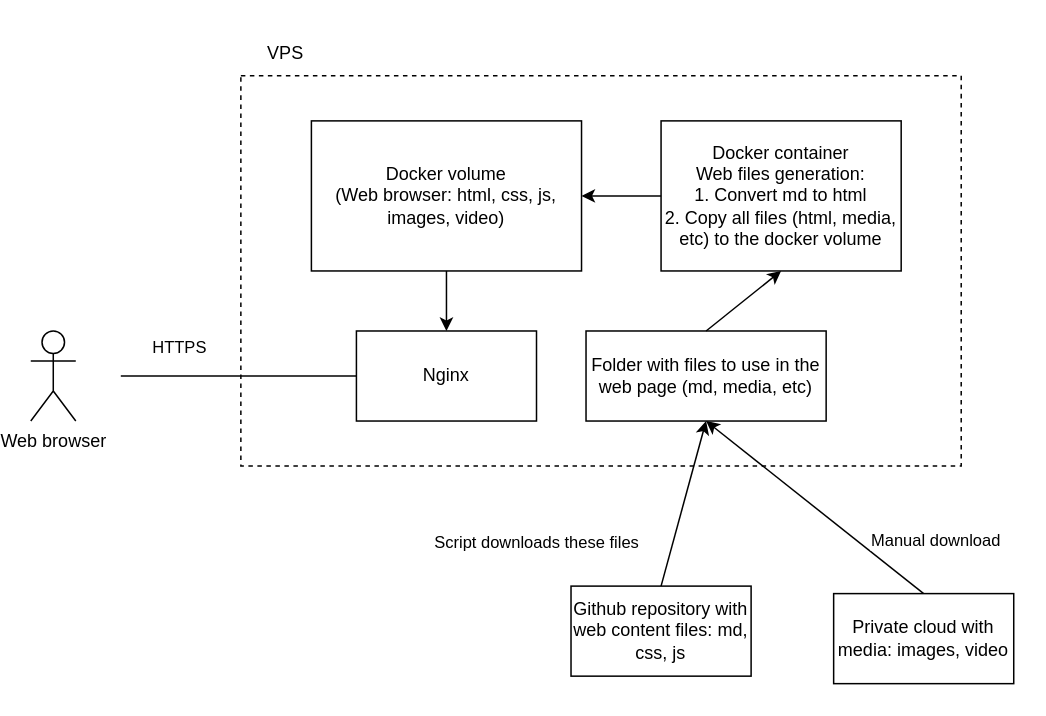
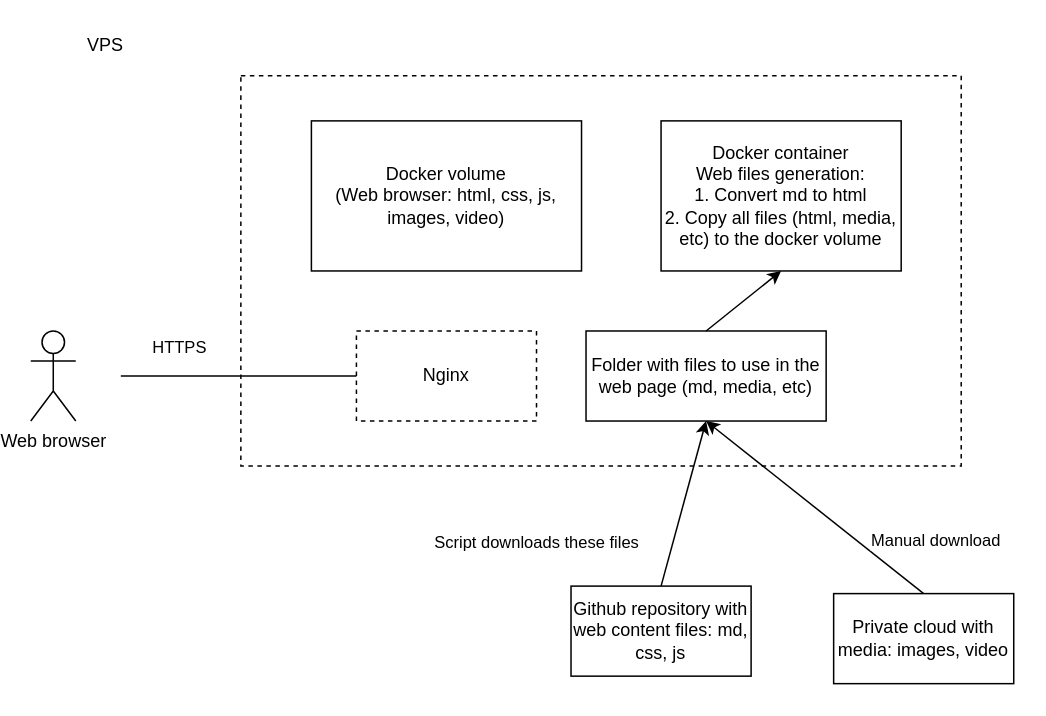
node "VPS": moved (286, 53) -> (106, 46)
edge "Docker container Web files generation: 1. Convert md to html 2. Copy all files (html, media, etc) to the docker volume" -> "Docker volume (Web browser: html, css, js, images, video)": removed
edge "Docker volume (Web browser: html, css, js, images, video)" -> "Nginx": removed
node "Nginx": style solid -> dashed
